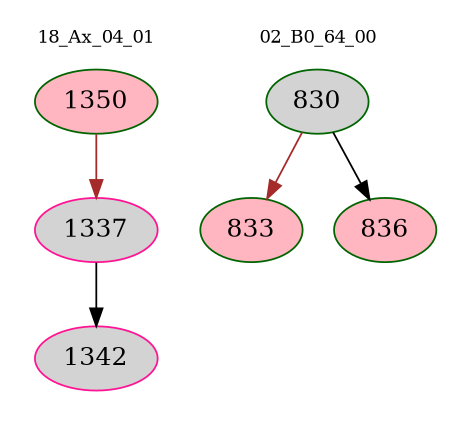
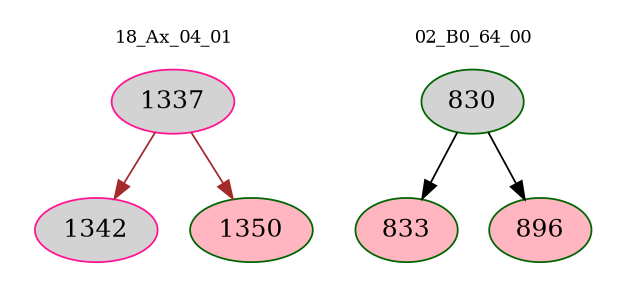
edge "1350" -> "1337": reversed
edge "830" -> "833": color brown -> black
node "836": label "836" -> "896"
edge "1337" -> "1342": color black -> brown
